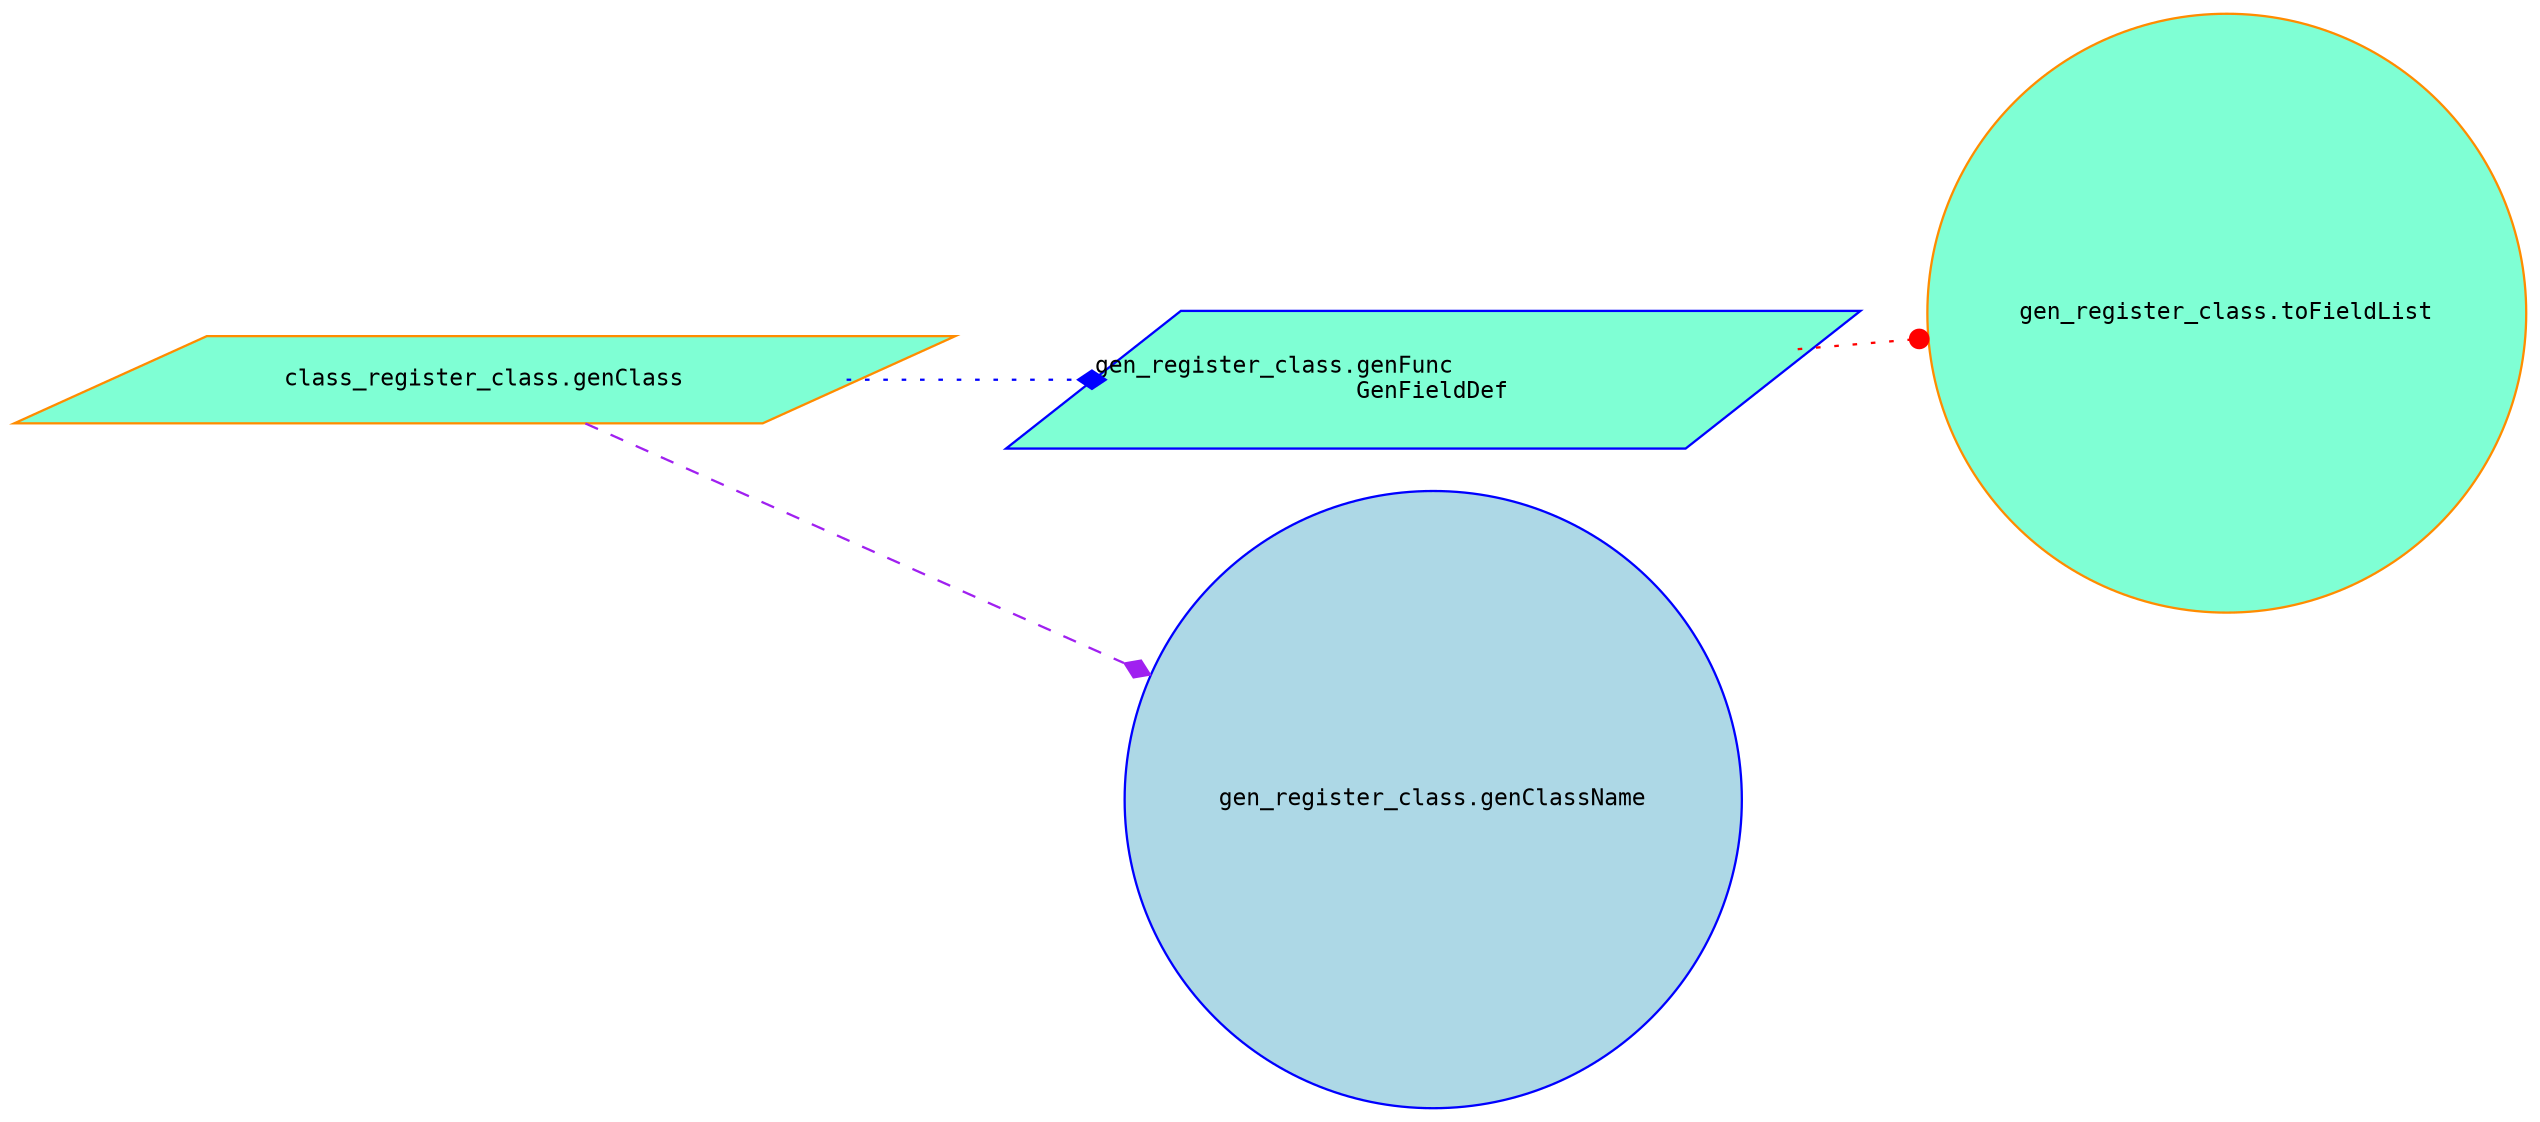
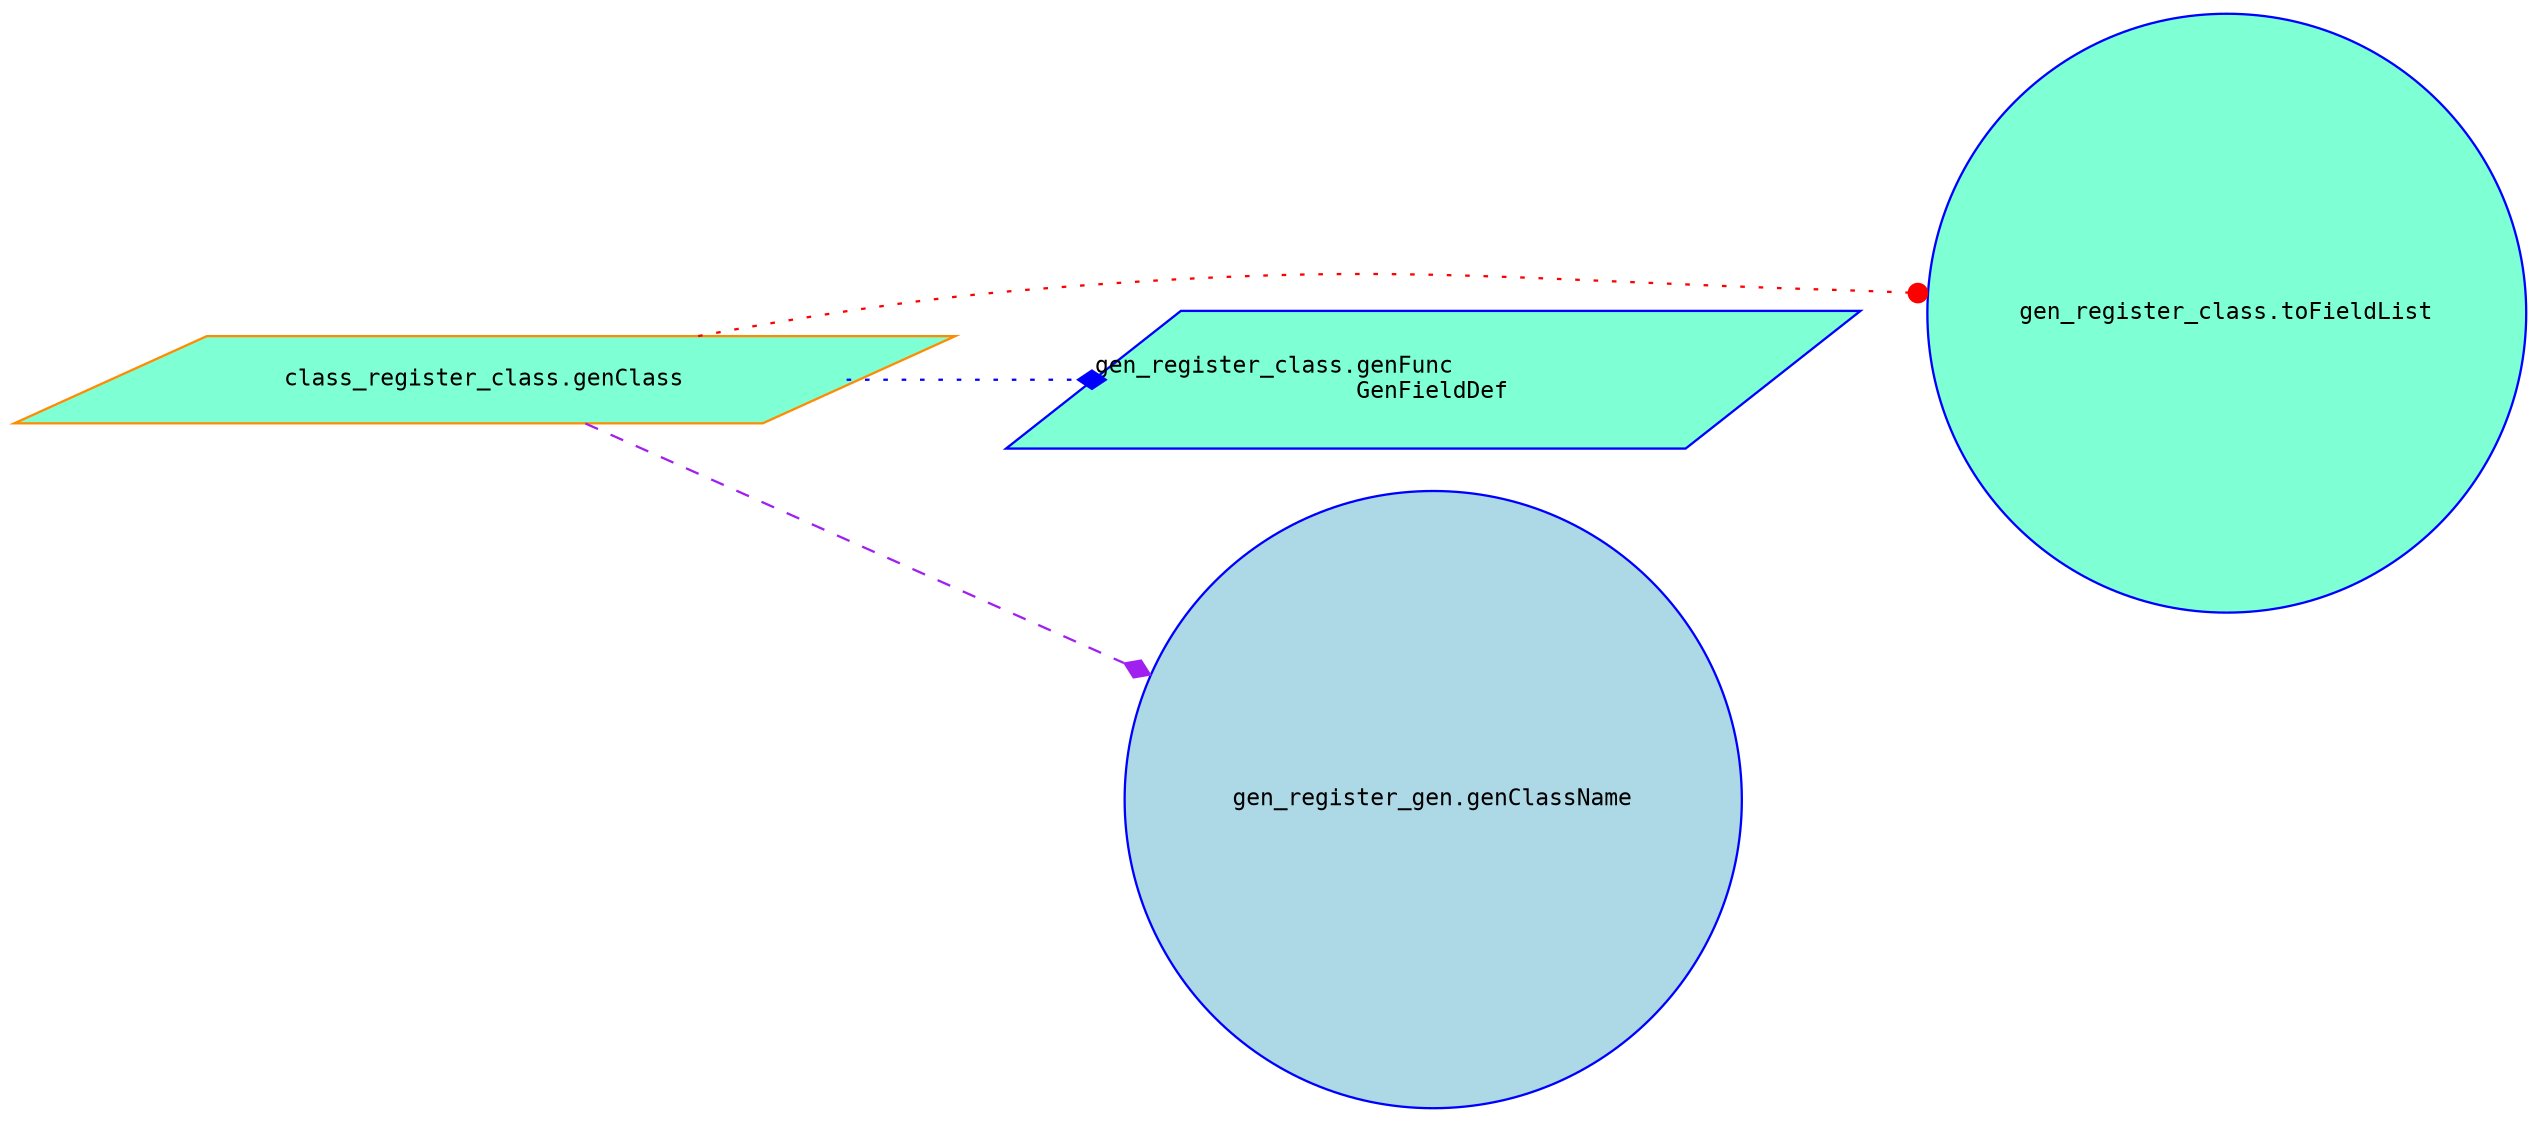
node "gen_register_class.toFieldList": color darkorange -> blue
edge "gen_register_class.genFunc GenFieldDef" -> "gen_register_class.toFieldList": now "class_register_class.genClass" -> "gen_register_class.toFieldList"
node "gen_register_class.genClassName": label "gen_register_class.genClassName" -> "gen_register_gen.genClassName"
